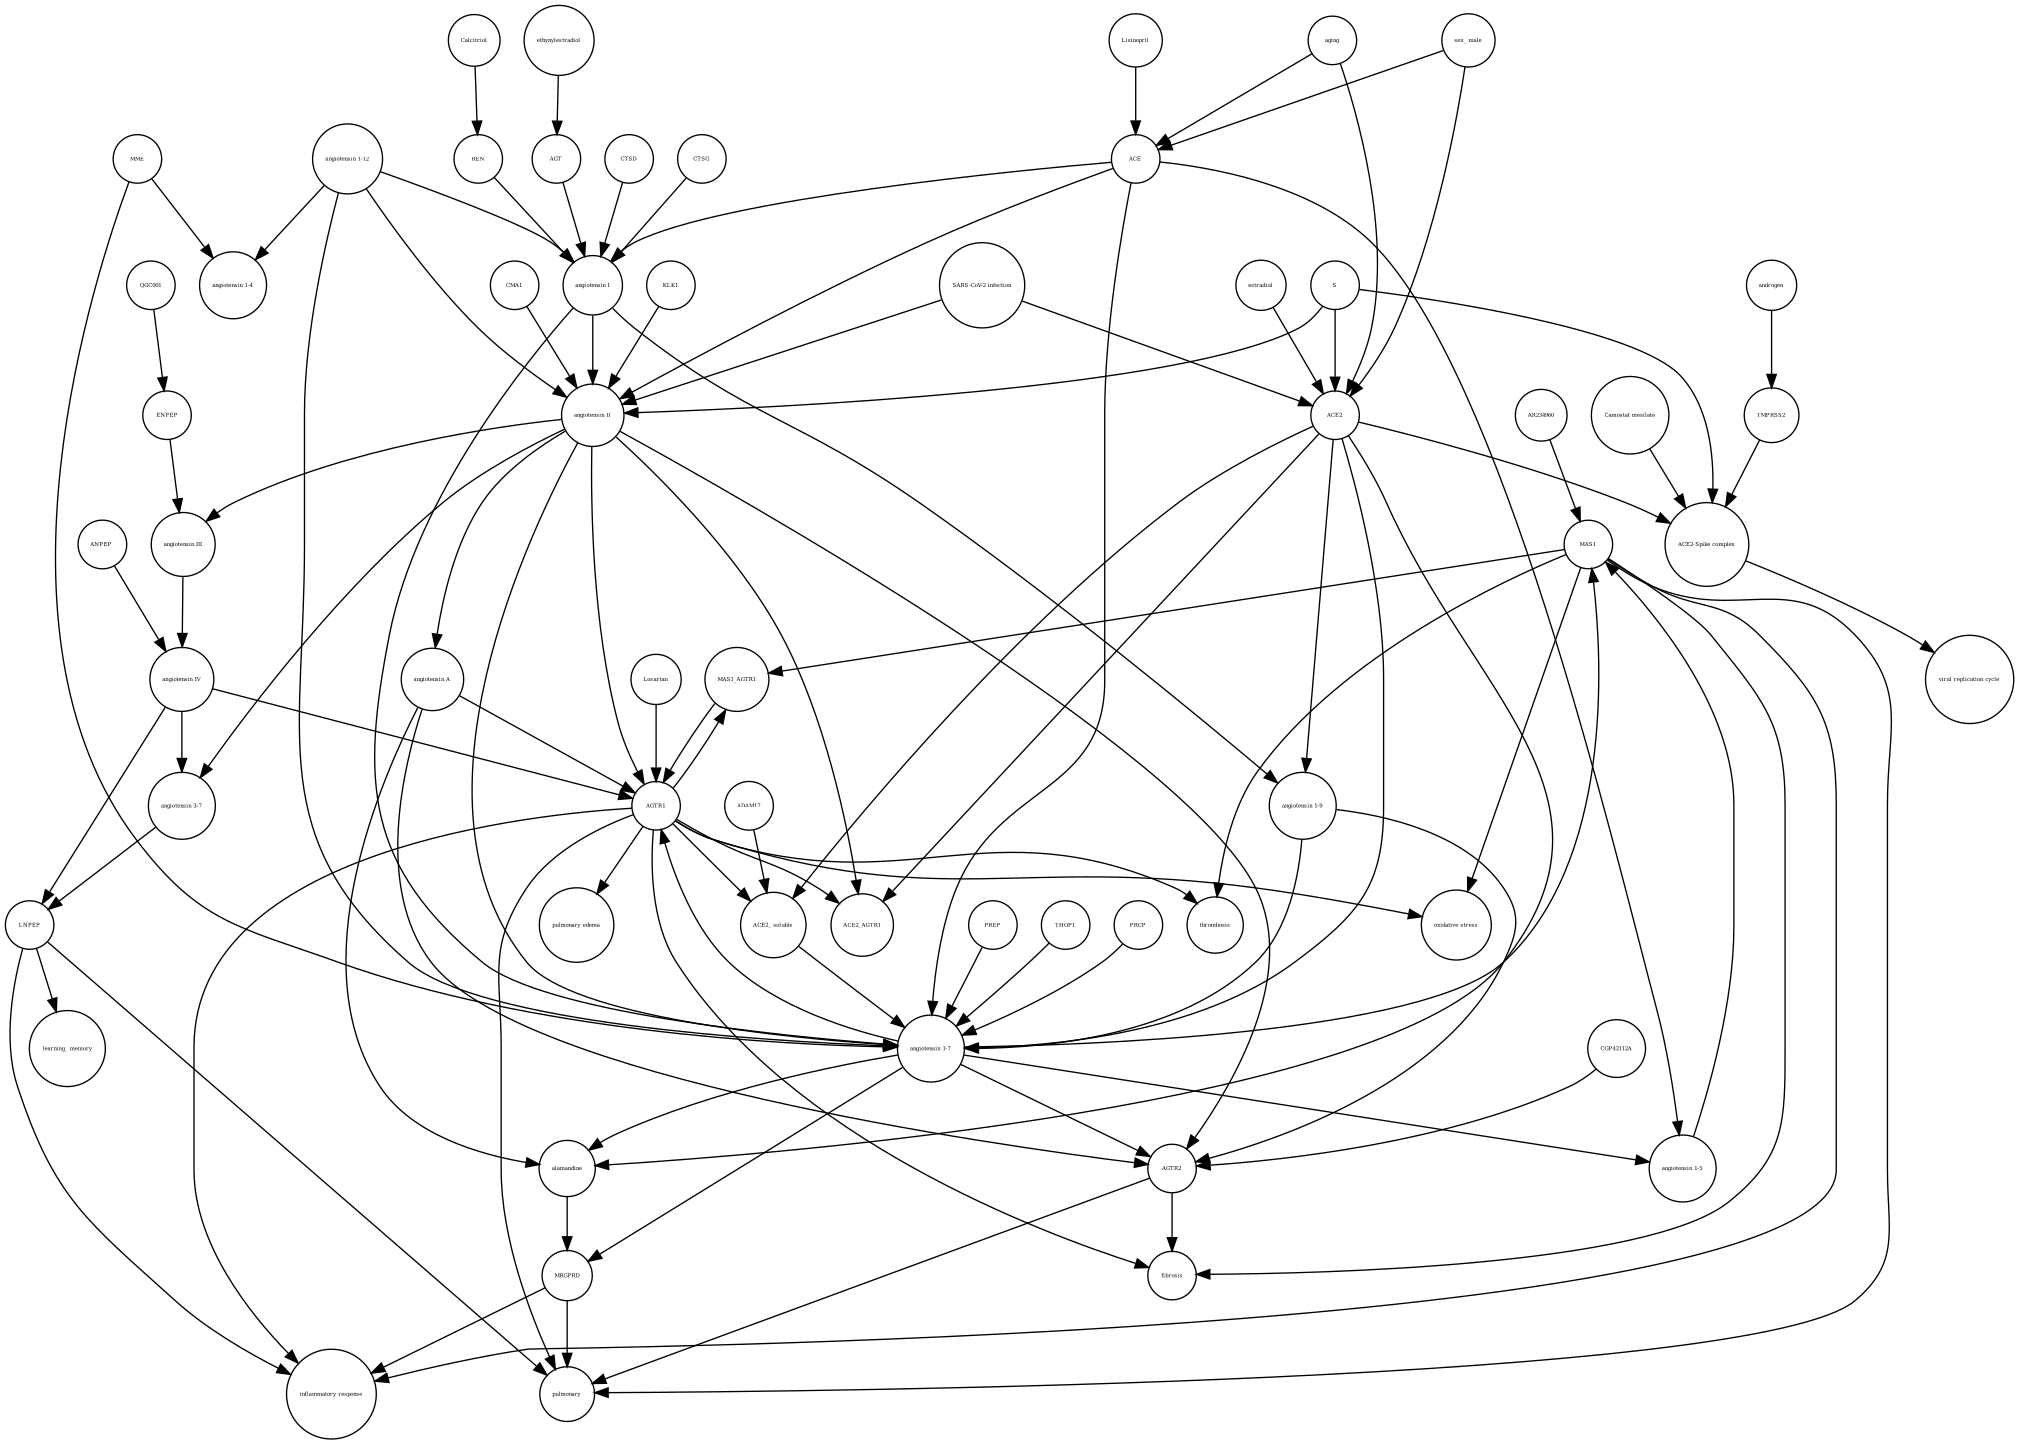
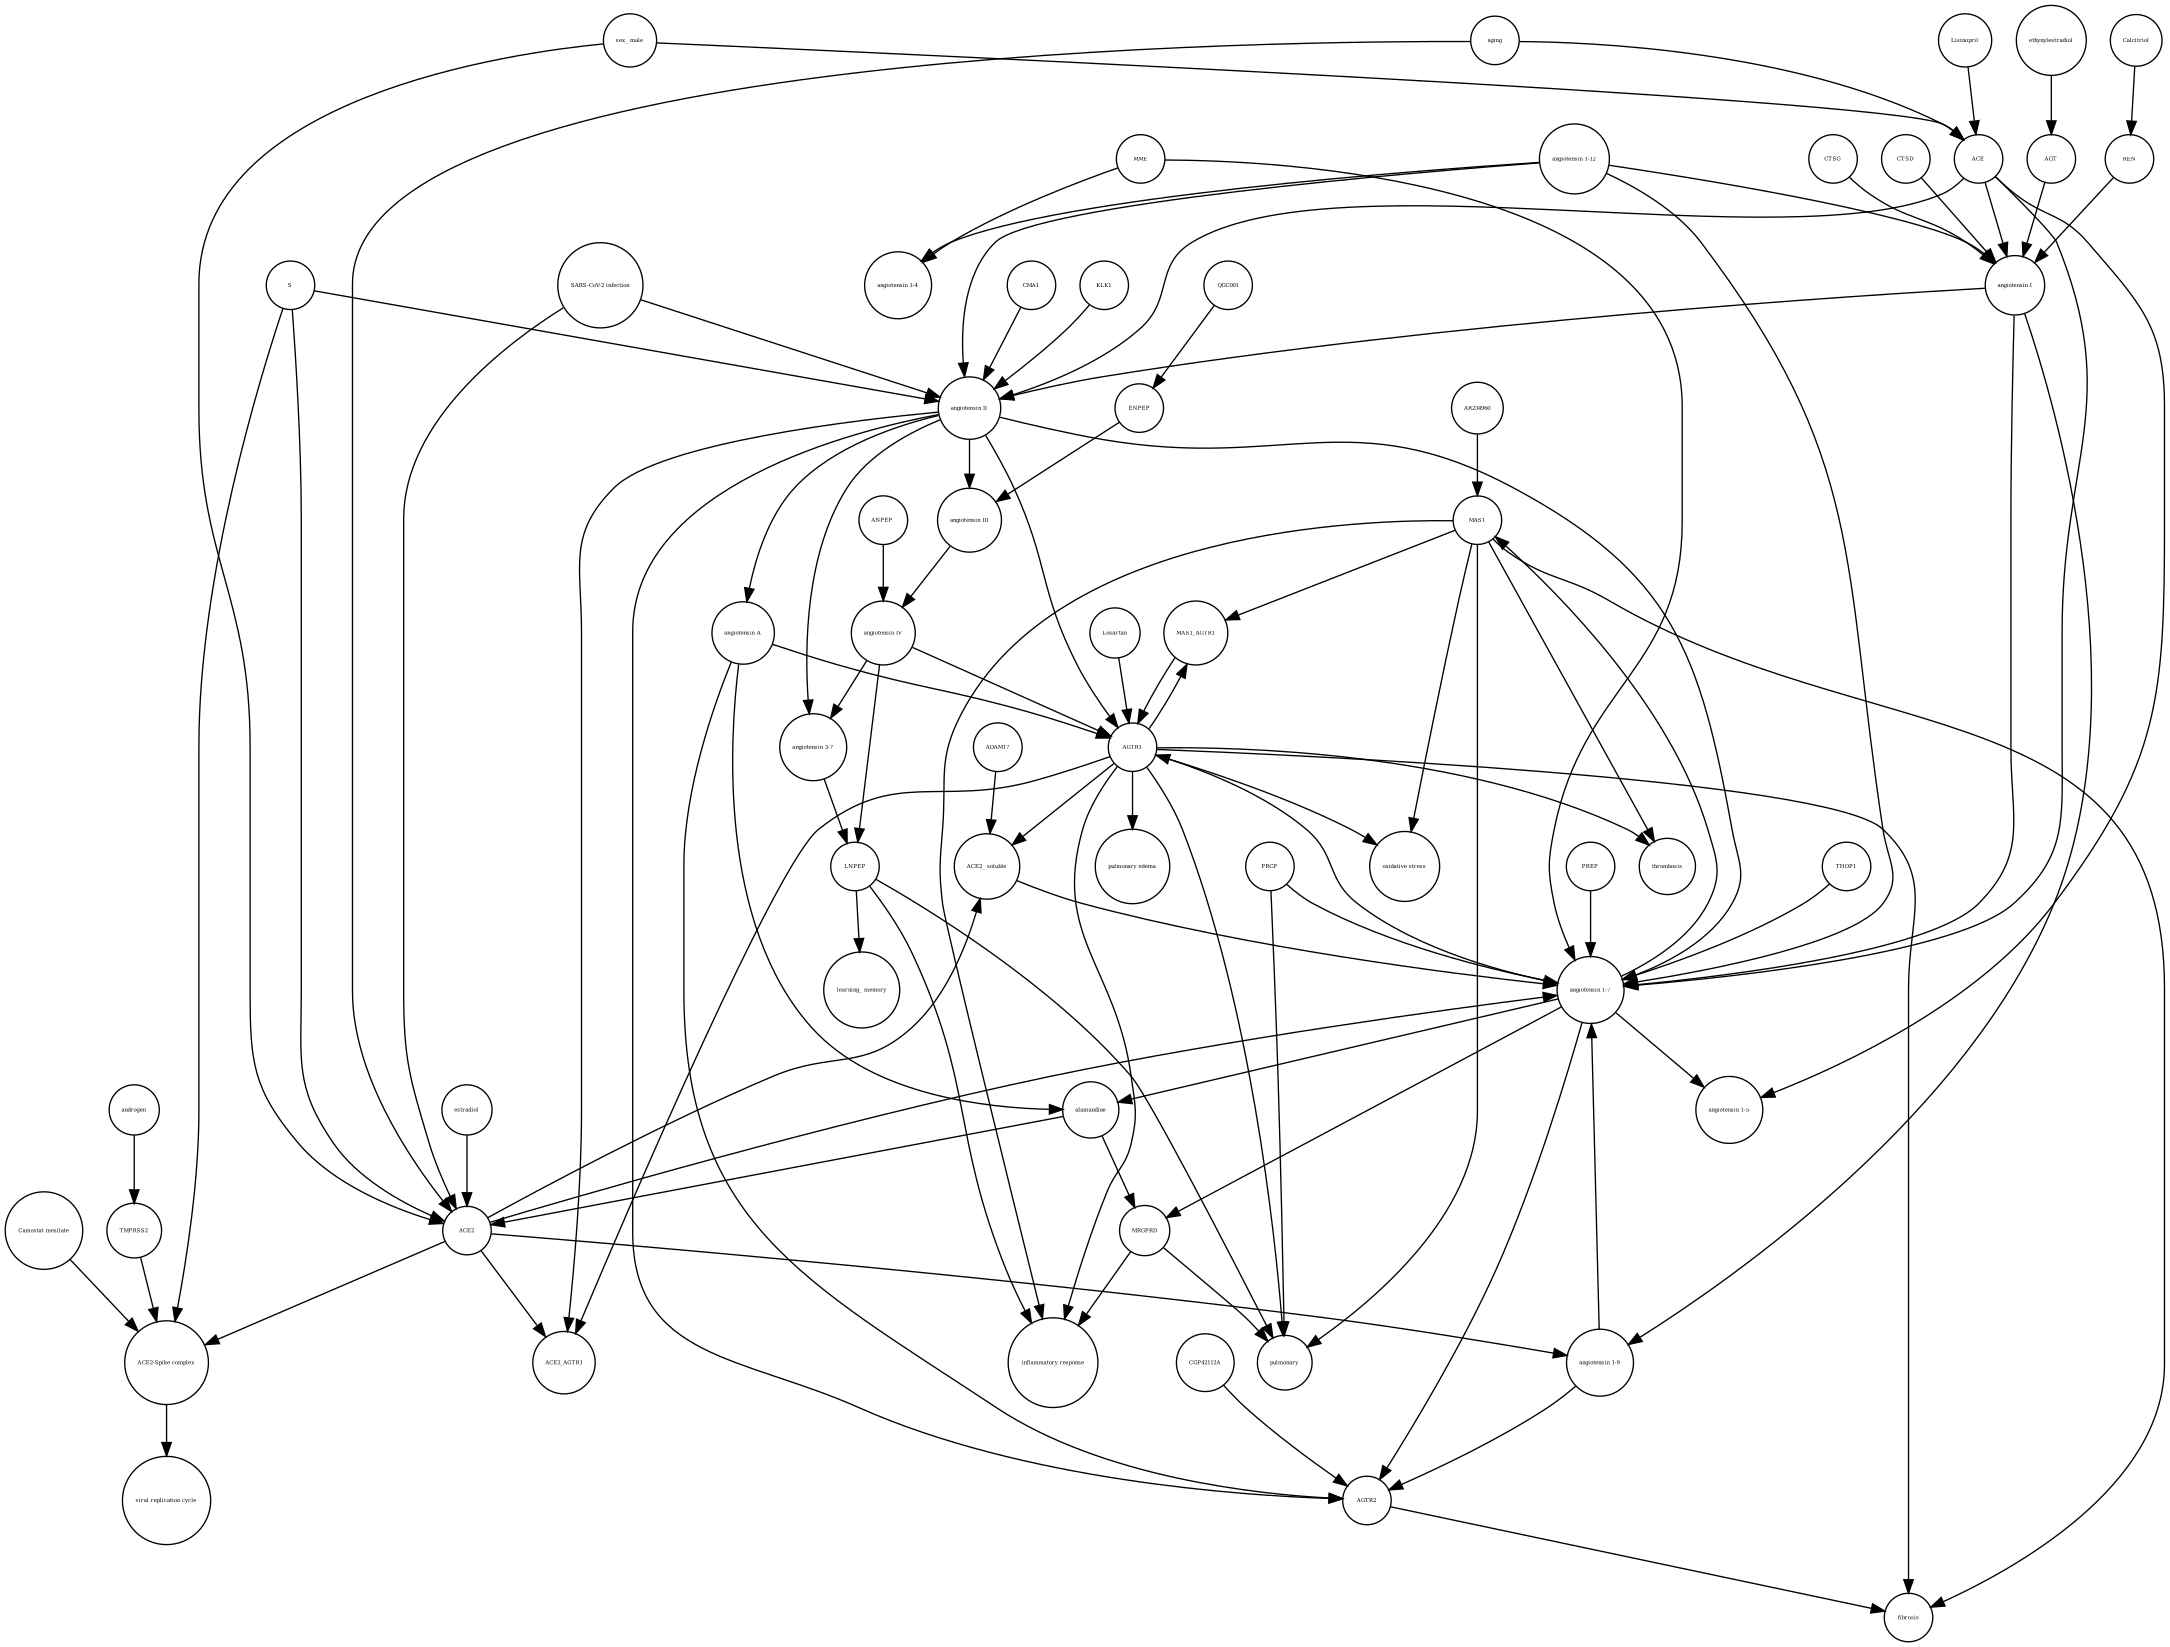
edge "angiotensin 1-5" -> "MAS1": removed
edge "ACE2" -> "alamandine": reversed
edge "AGTR2" -> "pulmonary": now "PRCP" -> "pulmonary"
